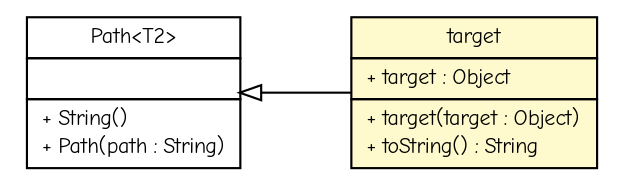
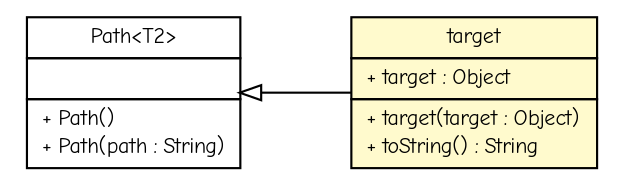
node "Path<T2>": text "+ String()" -> "+ Path()"
